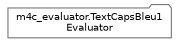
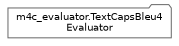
node "m4c_evaluator.TextCapsBleu1 Evaluator": label "m4c_evaluator.TextCapsBleu1 Evaluator" -> "m4c_evaluator.TextCapsBleu4 Evaluator"
